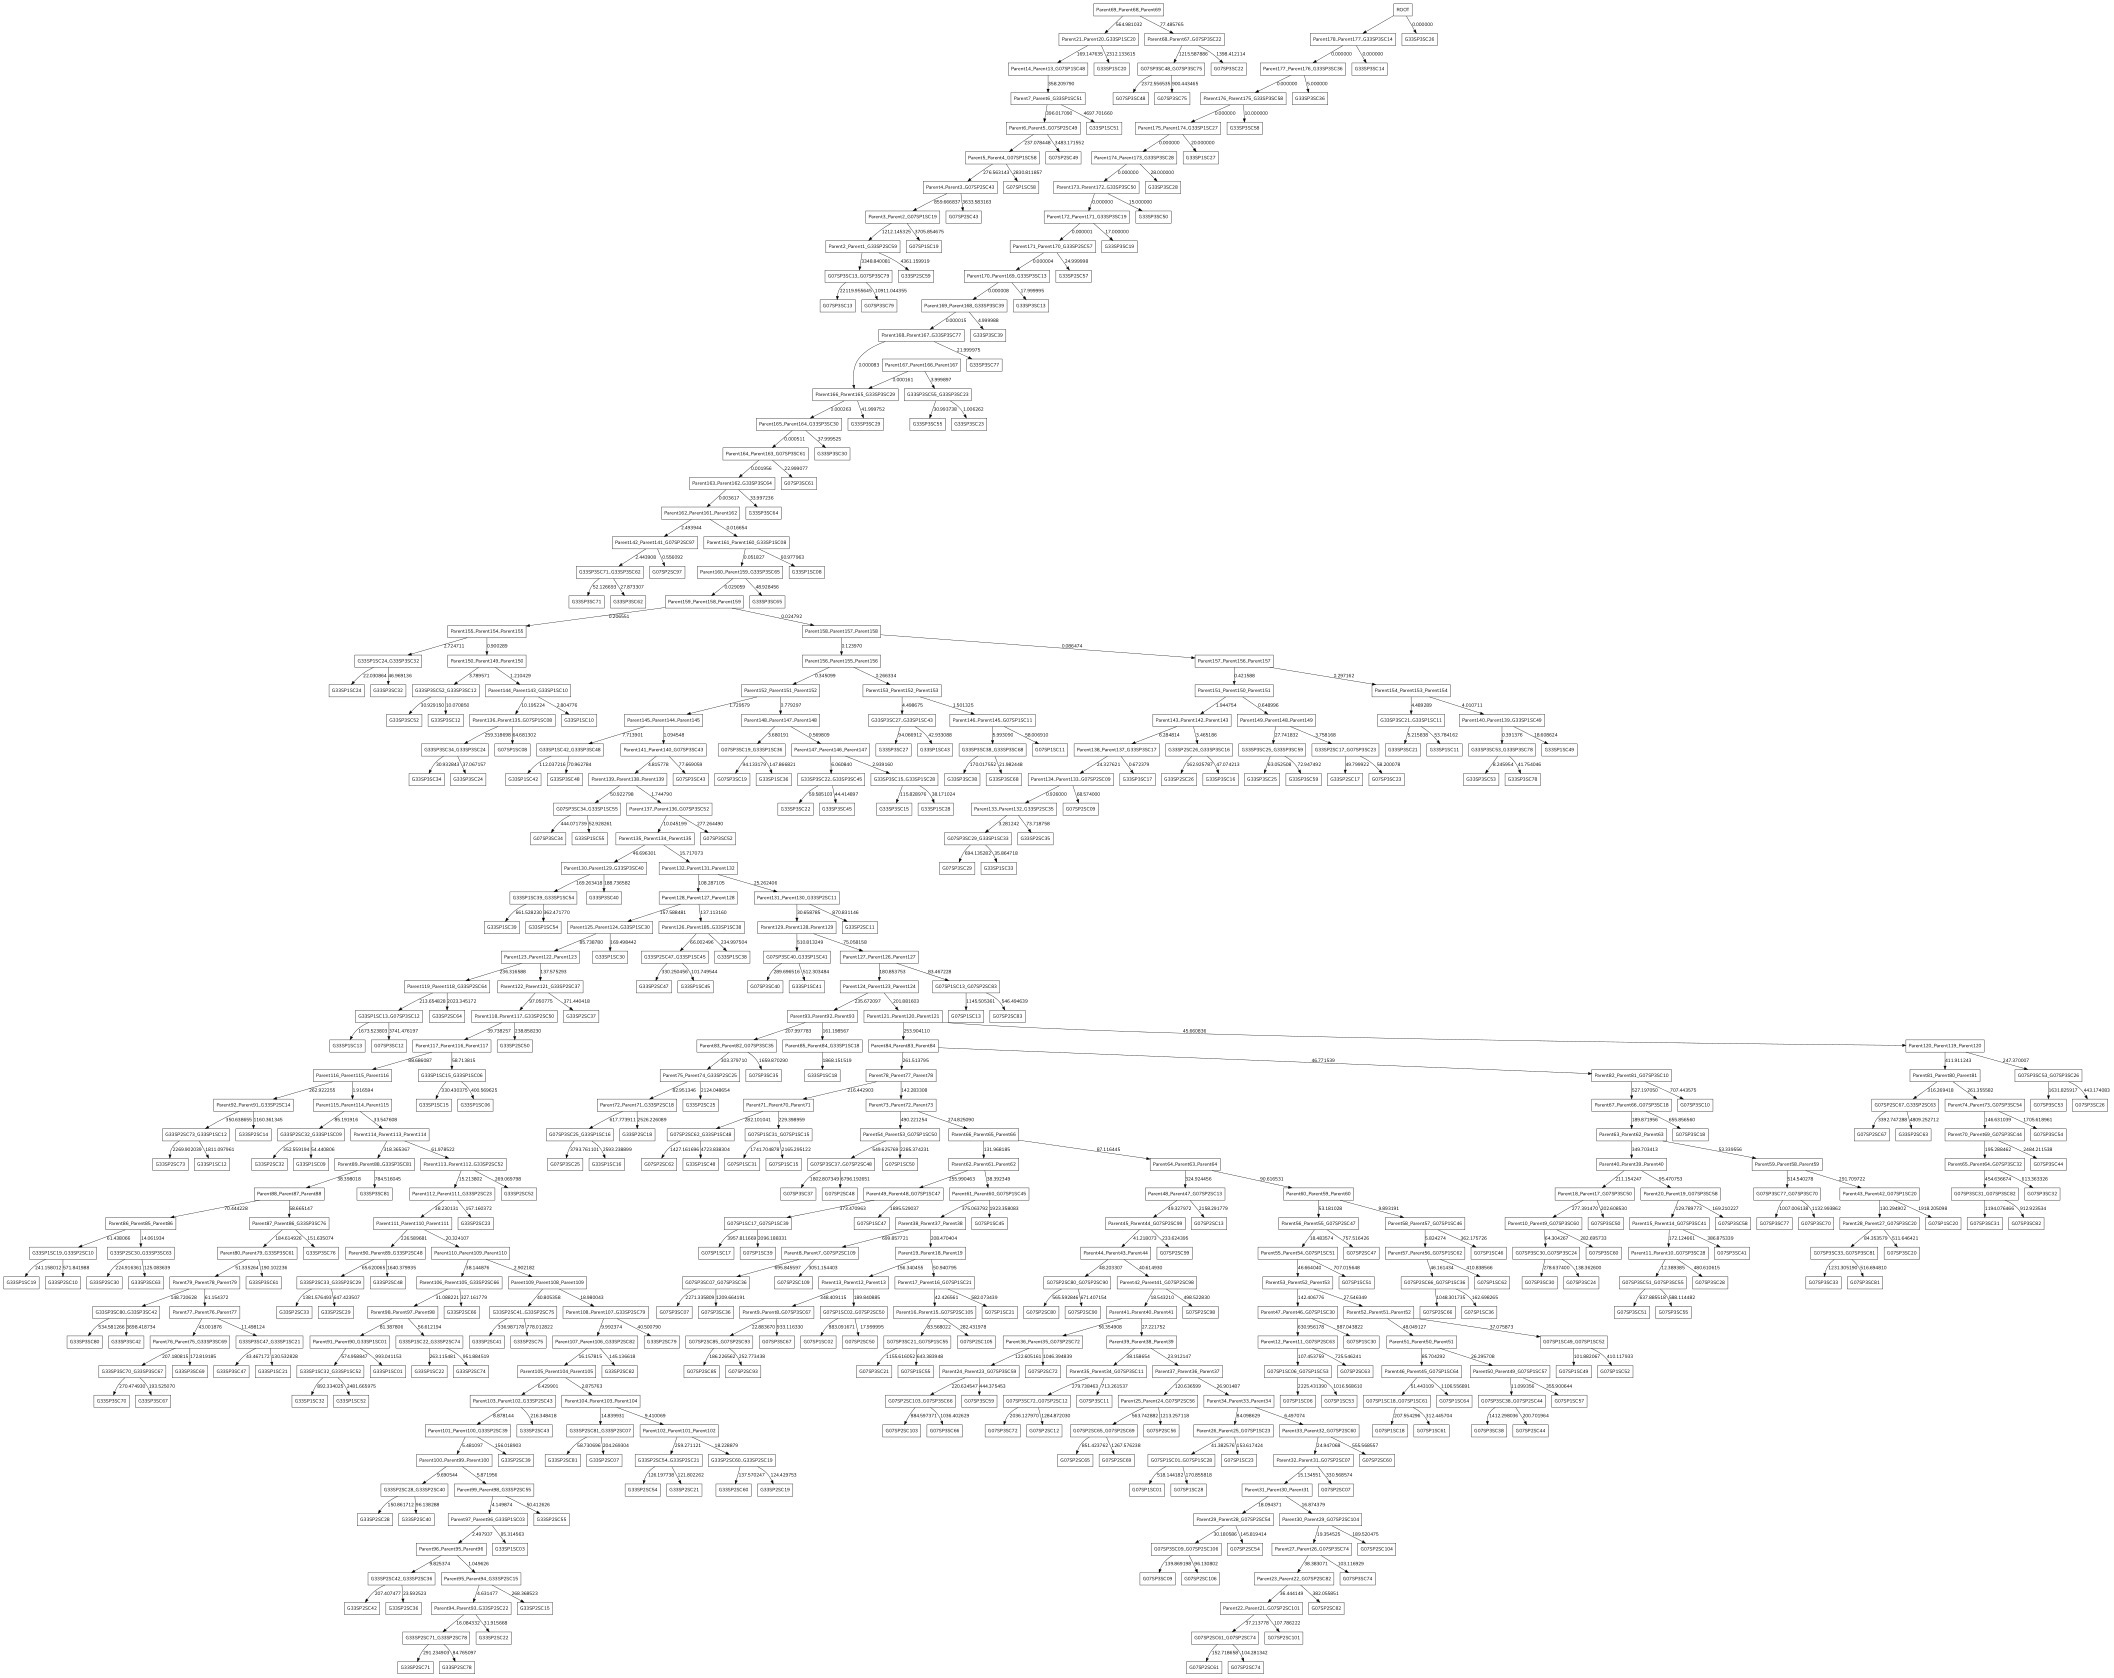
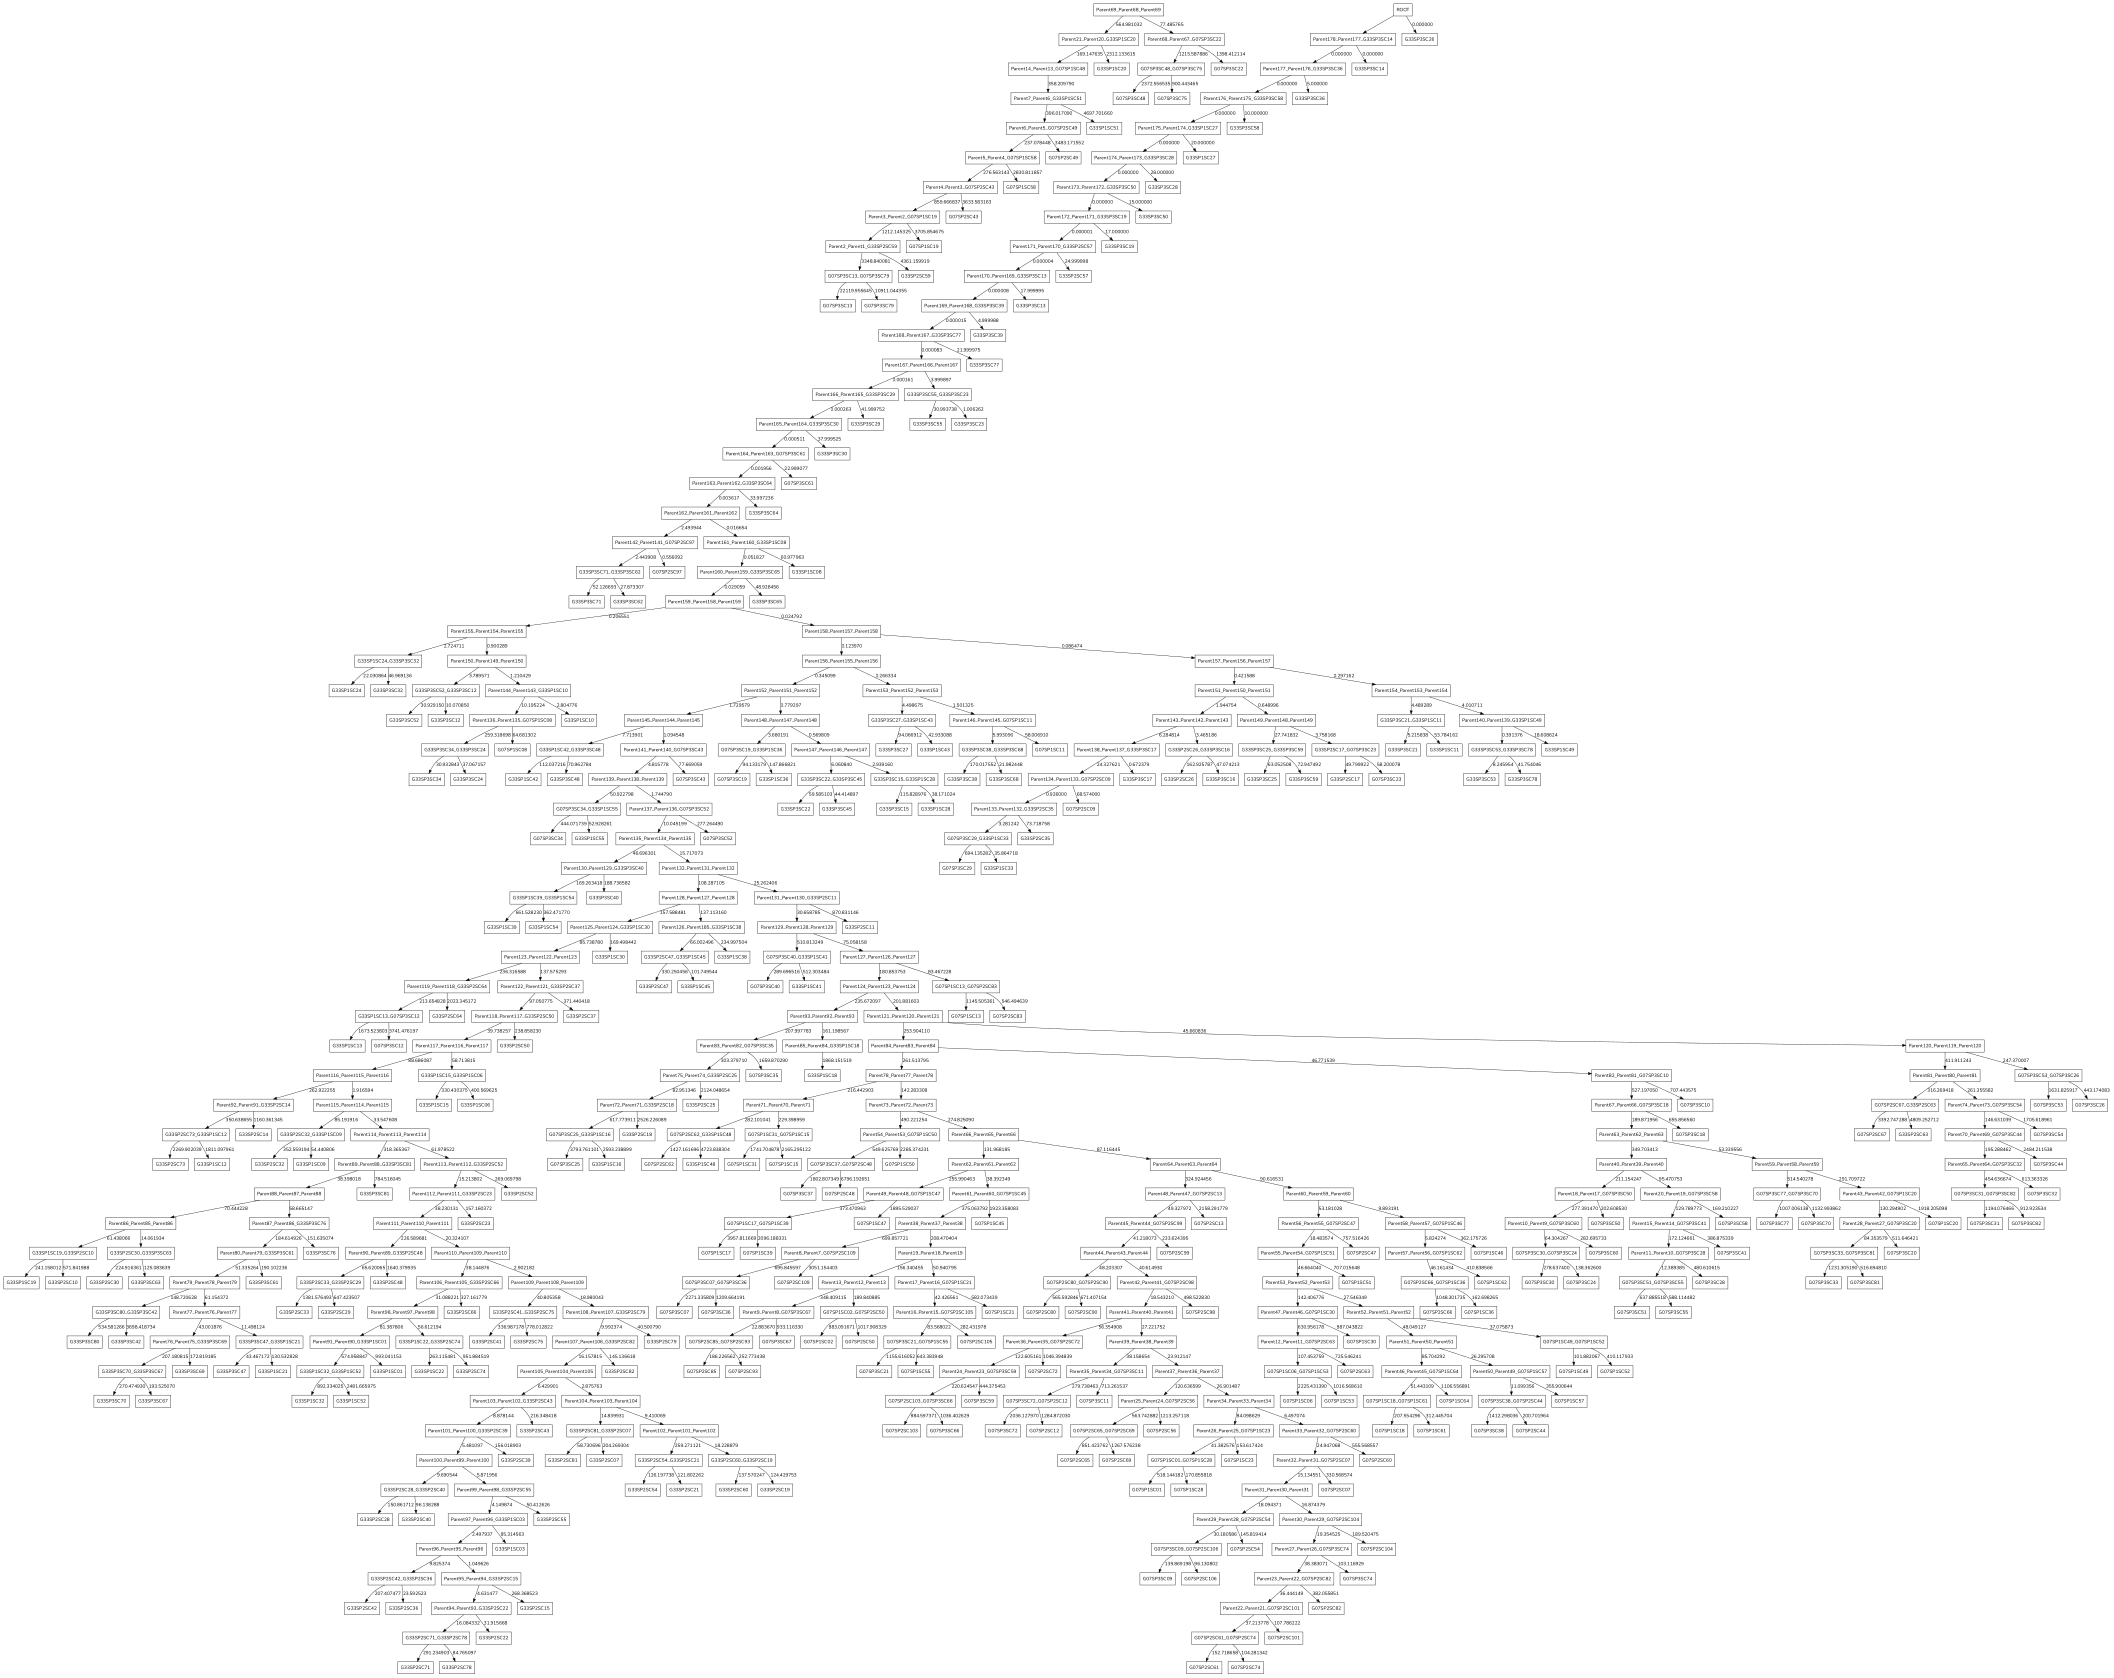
edge "Parent168_Parent167_G33SP3SC77" -> "Parent166_Parent165_G33SP3SC29": now "Parent168_Parent167_G33SP3SC77" -> "Parent167_Parent166_Parent167"
edge "G07SP1SC02_G07SP2SC50" -> "G07SP2SC50": label "17.999995" -> "1017.908329"
